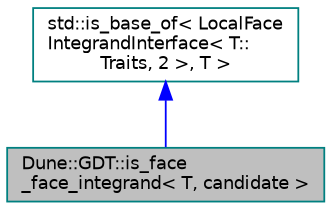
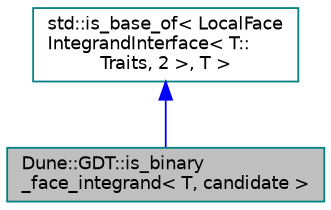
node "Dune::GDT::is_face _face_integrand< T, candidate >": label "Dune::GDT::is_face _face_integrand< T, candidate >" -> "Dune::GDT::is_binary _face_integrand< T, candidate >"
